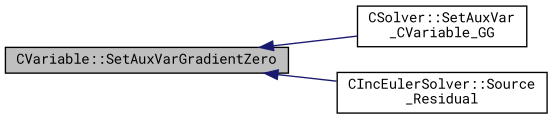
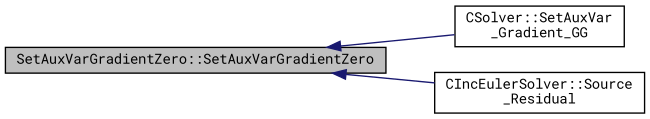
node "CSolver::SetAuxVar _CVariable_GG": label "CSolver::SetAuxVar _CVariable_GG" -> "CSolver::SetAuxVar _Gradient_GG"
node "CVariable::SetAuxVarGradientZero": label "CVariable::SetAuxVarGradientZero" -> "SetAuxVarGradientZero::SetAuxVarGradientZero"
